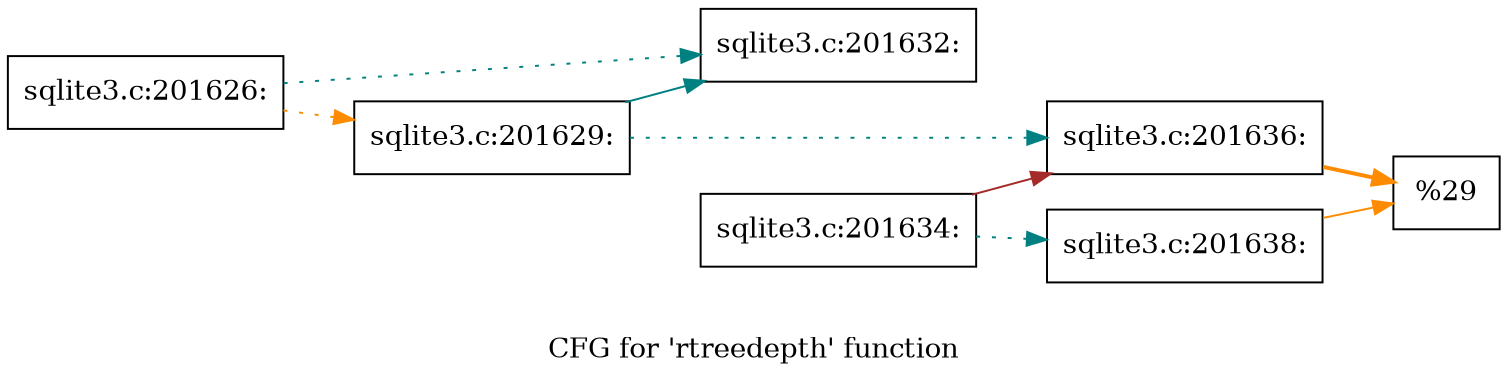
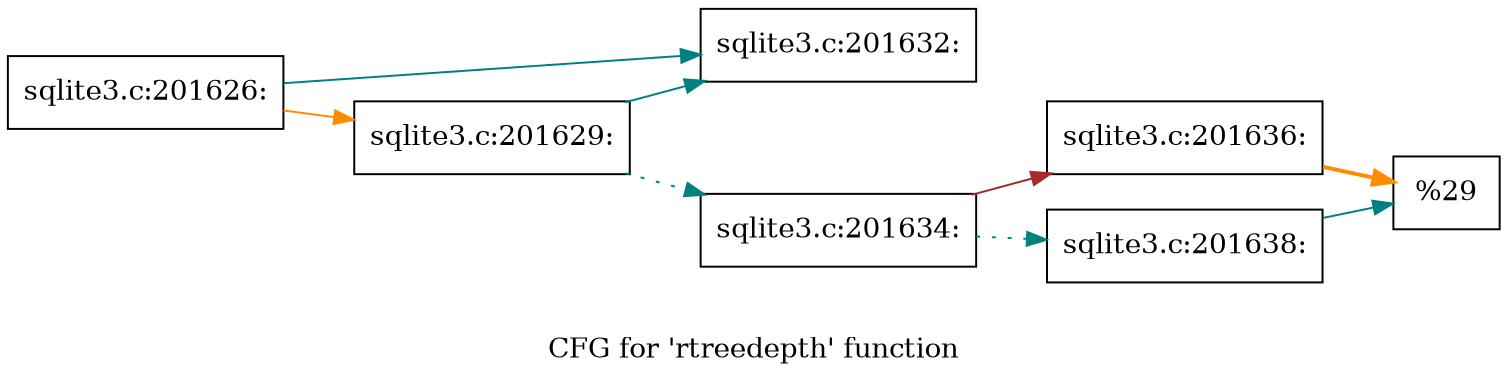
edge "sqlite3.c:201626:" -> "sqlite3.c:201632:": style dotted -> solid
edge "sqlite3.c:201626:" -> "sqlite3.c:201629:": style dotted -> solid
edge "sqlite3.c:201629:" -> "sqlite3.c:201636:": now "sqlite3.c:201629:" -> "sqlite3.c:201634:"
edge "sqlite3.c:201638:" -> "%29": color darkorange -> teal
